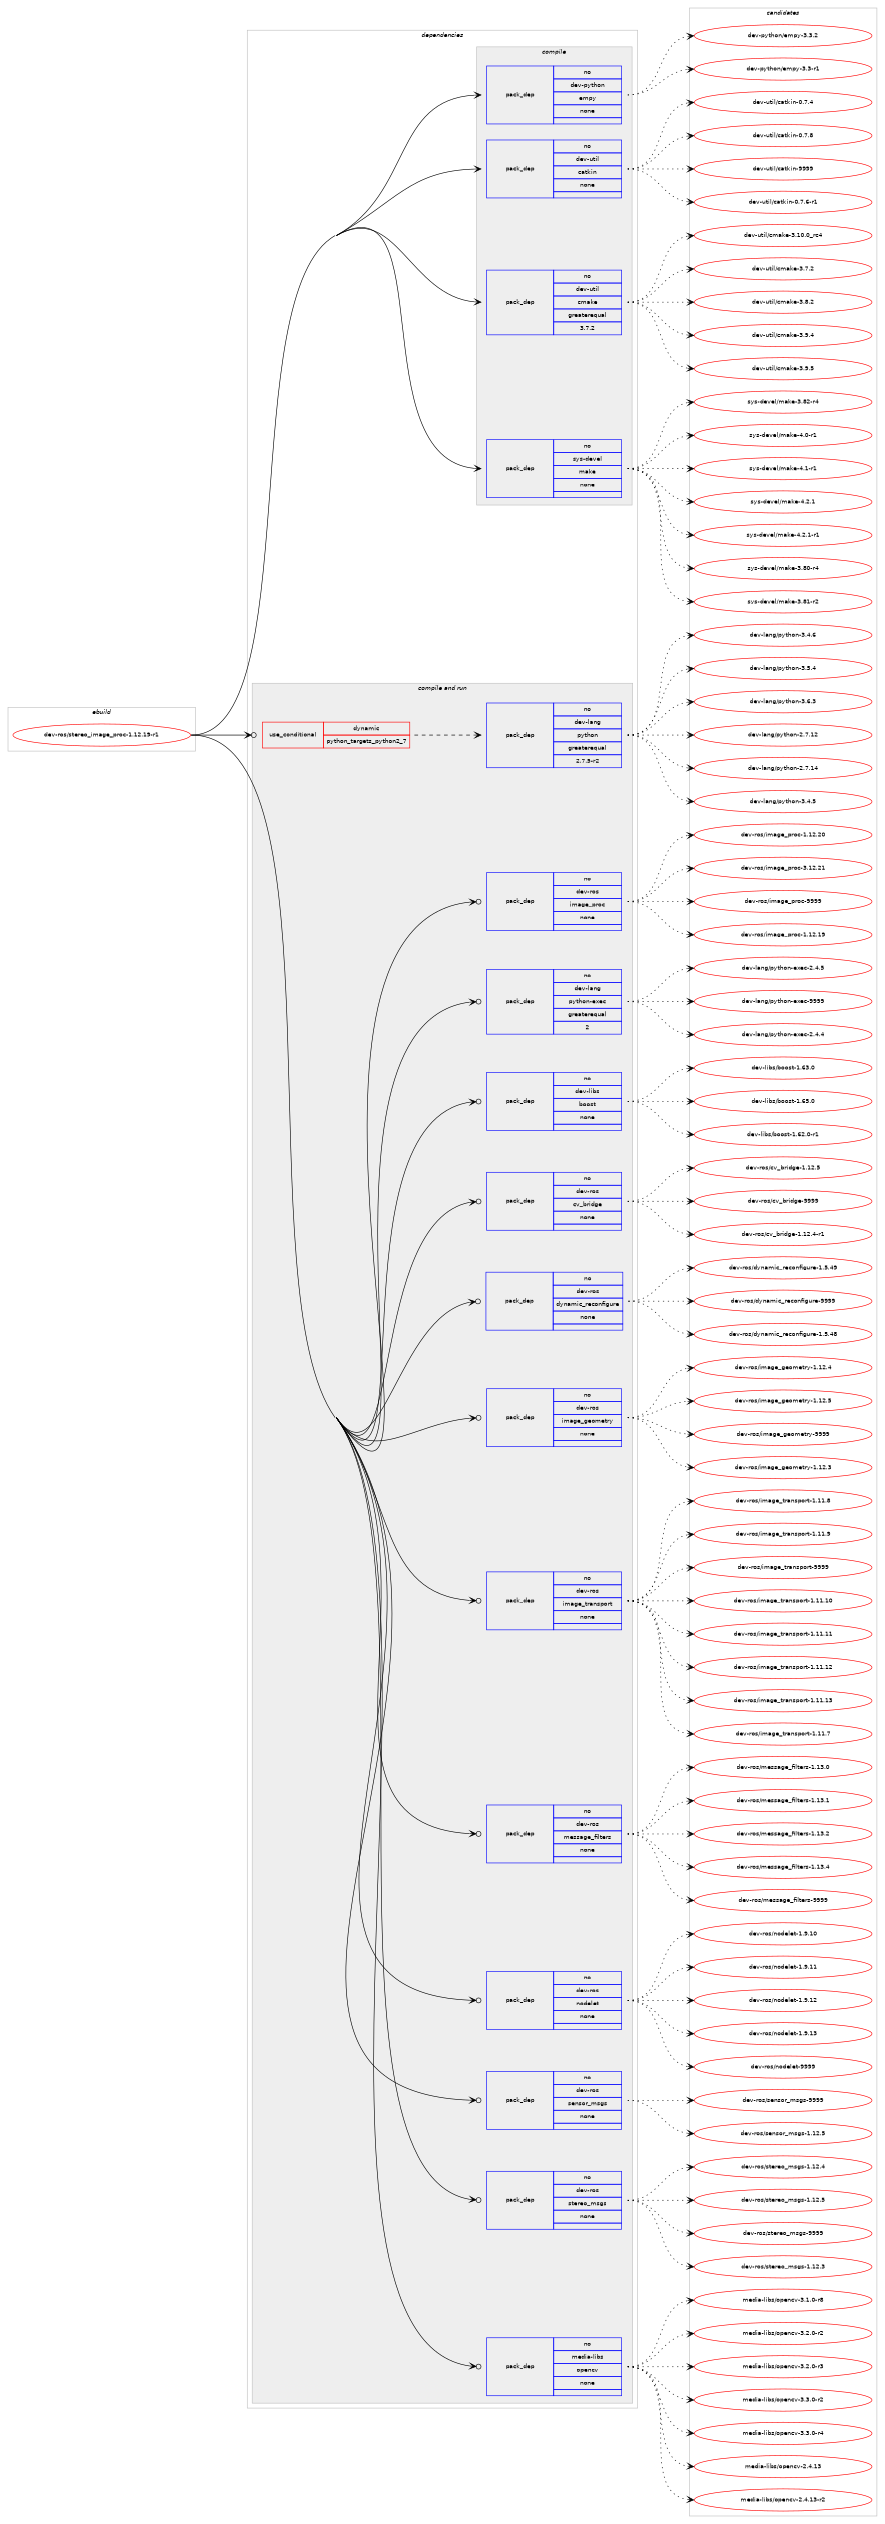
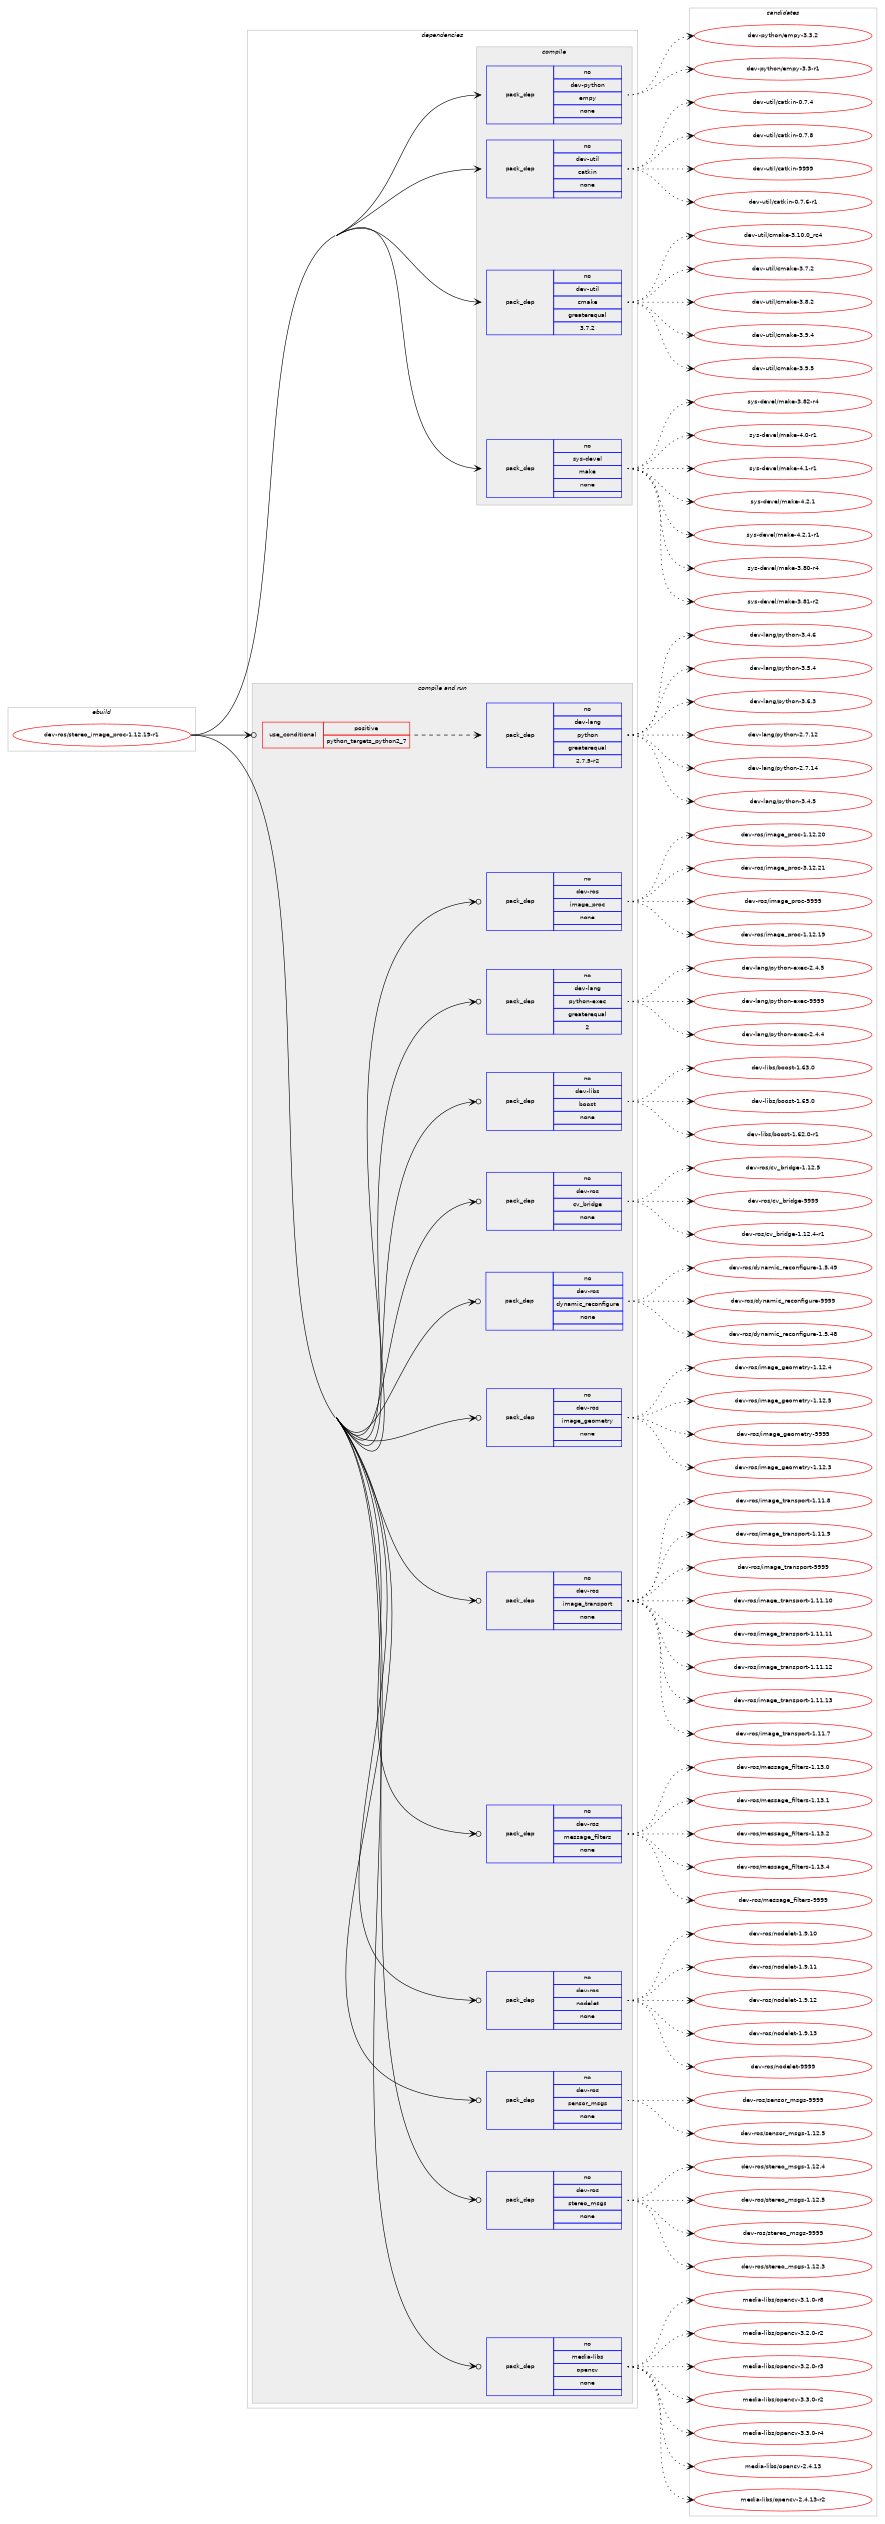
node "use_conditional": text "dynamic" -> "positive"
